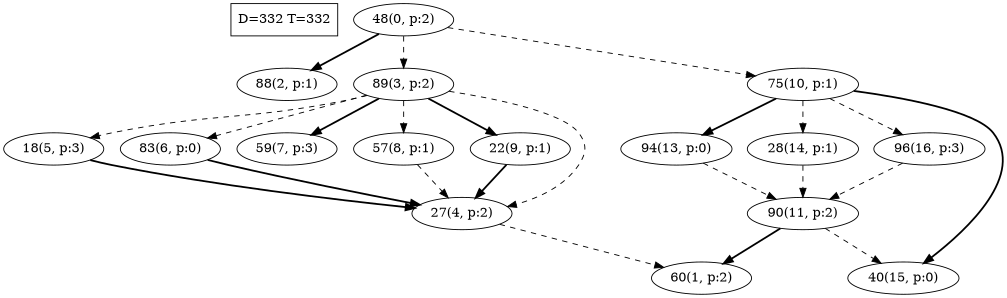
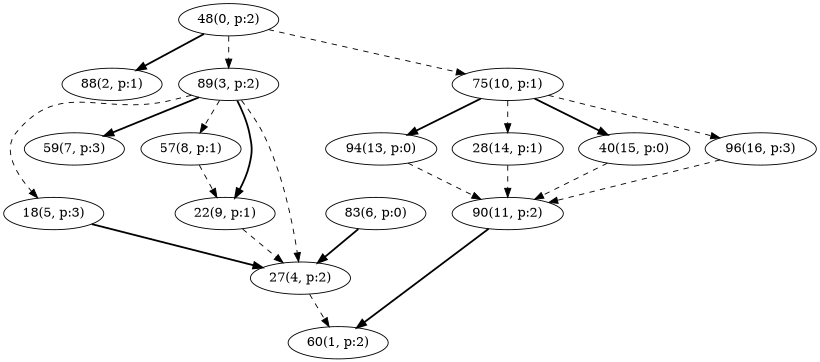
node "D=332 T=332": removed
edge "89(3, p:2)" -> "83(6, p:0)": removed
edge "57(8, p:1)" -> "27(4, p:2)": now "57(8, p:1)" -> "22(9, p:1)"
edge "22(9, p:1)" -> "27(4, p:2)": style bold -> dashed
edge "90(11, p:2)" -> "40(15, p:0)": reversed
